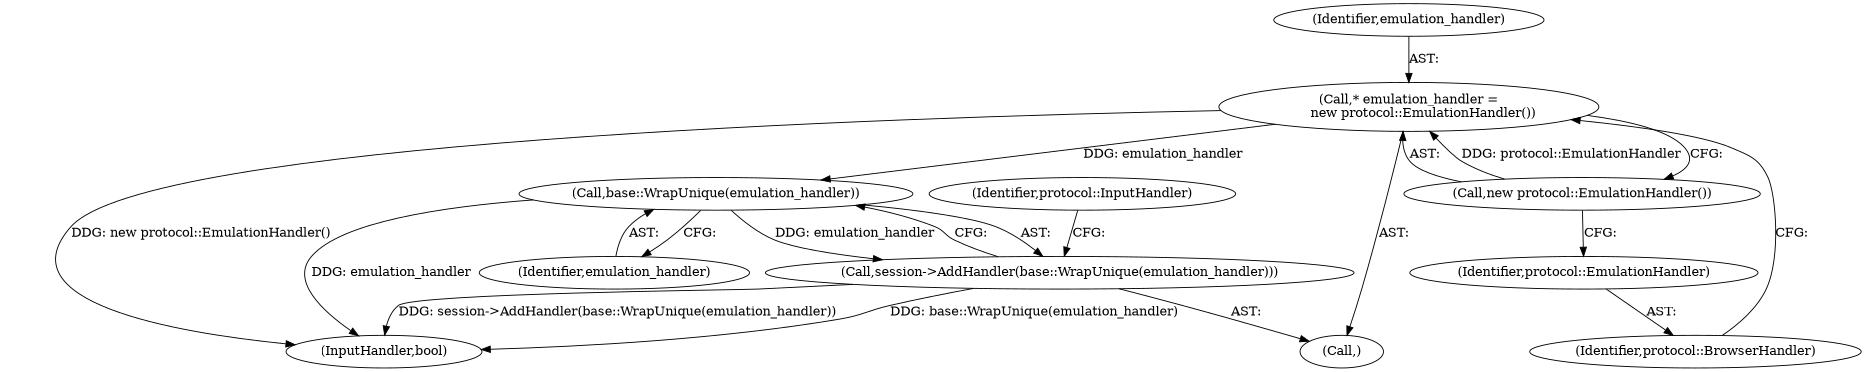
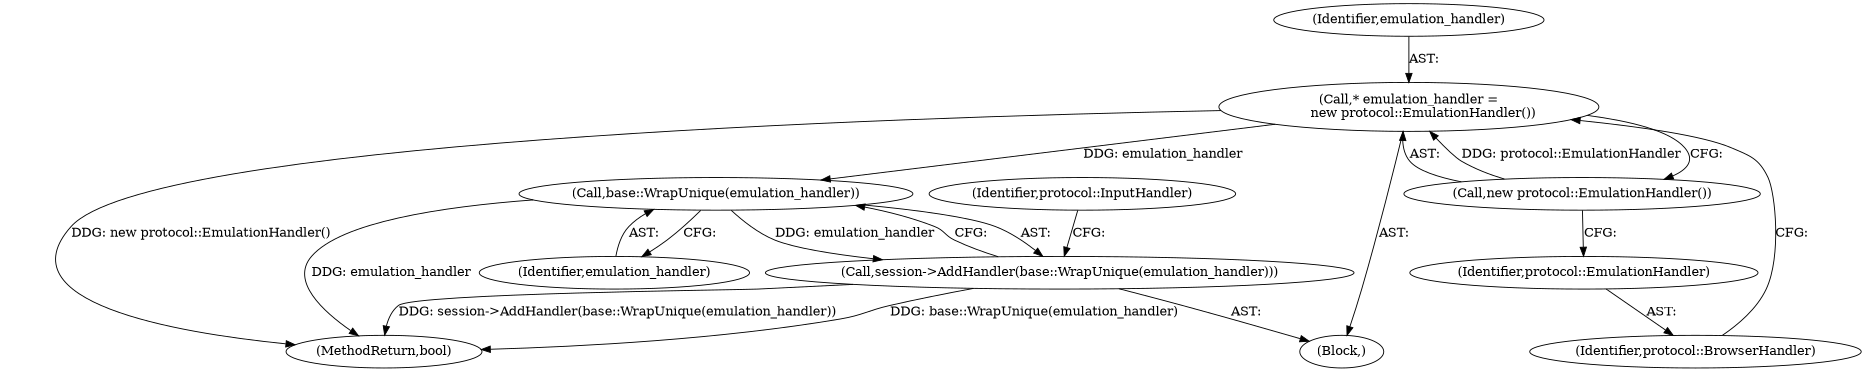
node "(InputHandler,bool)": label "(InputHandler,bool)" -> "(MethodReturn,bool)"
node "(Call,)": label "(Call,)" -> "(Block,)"
